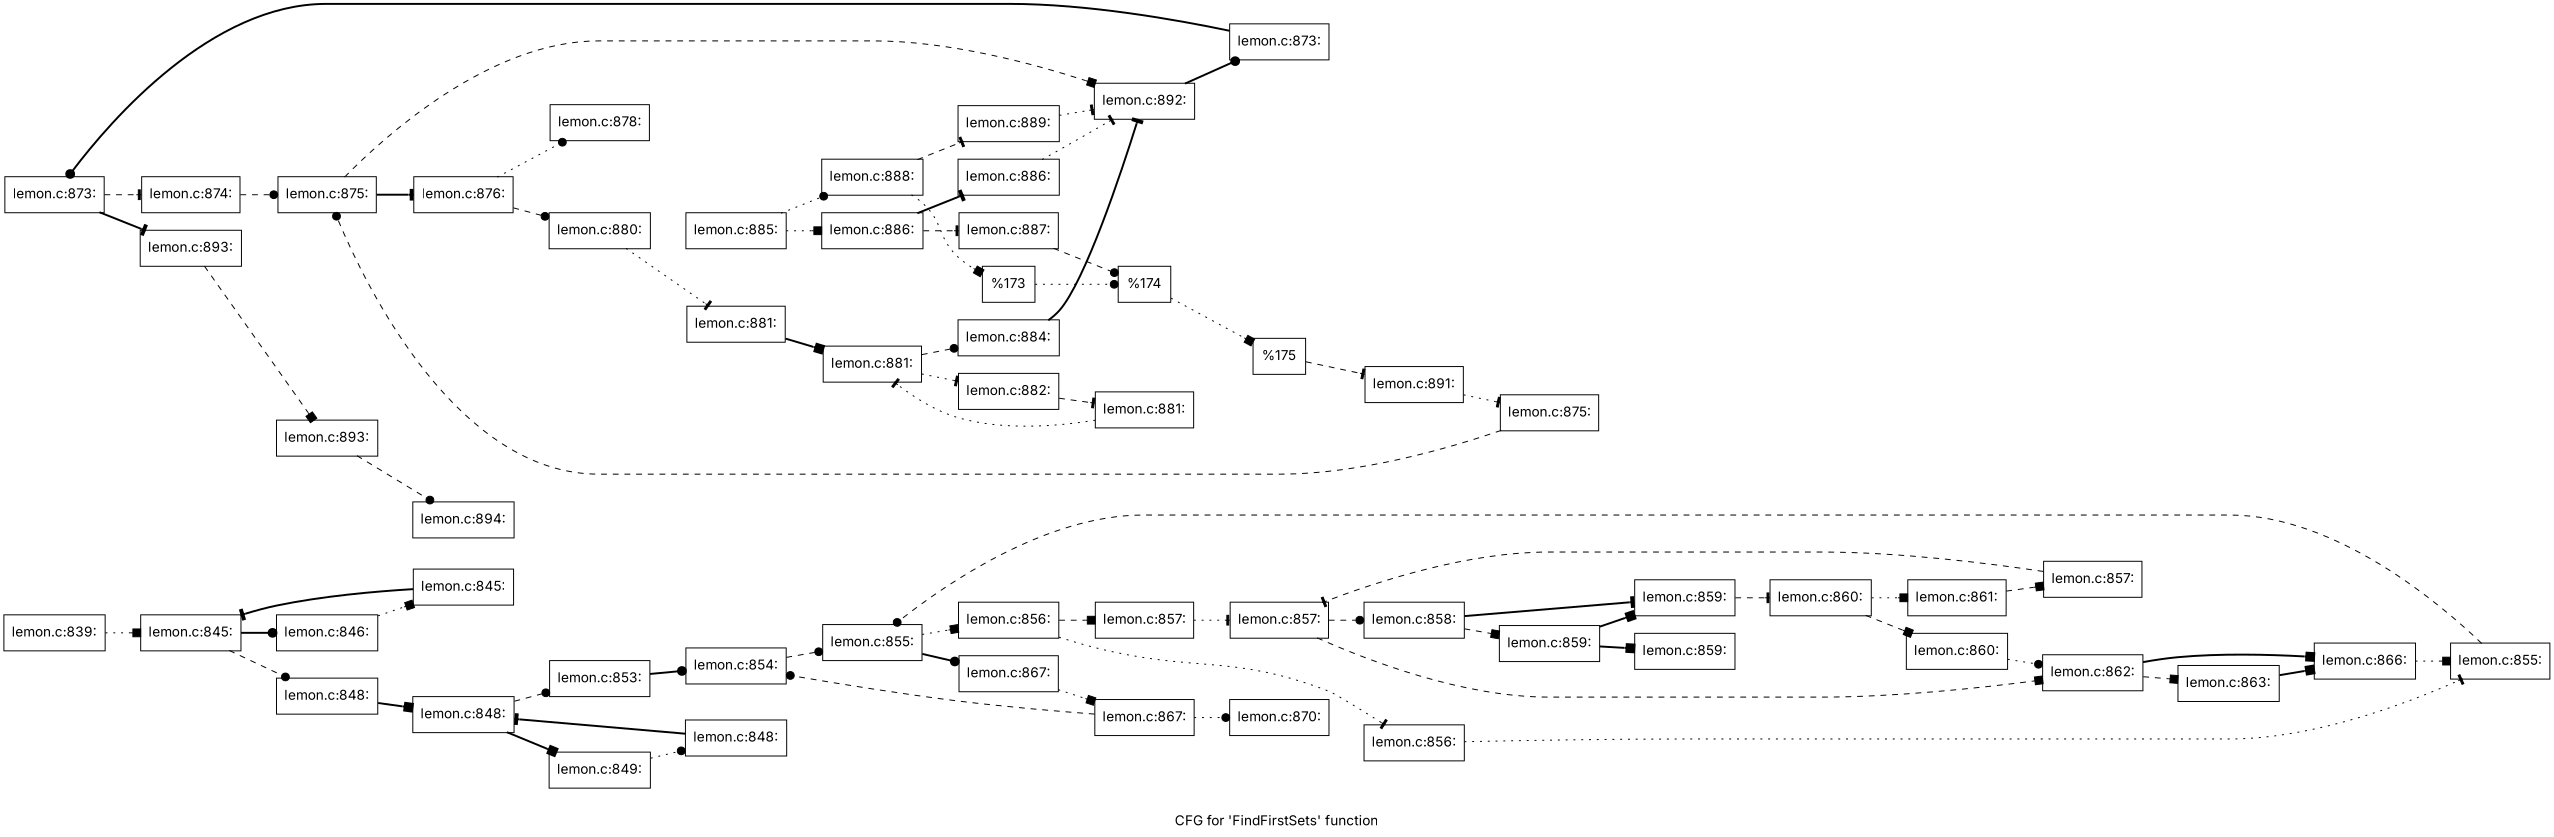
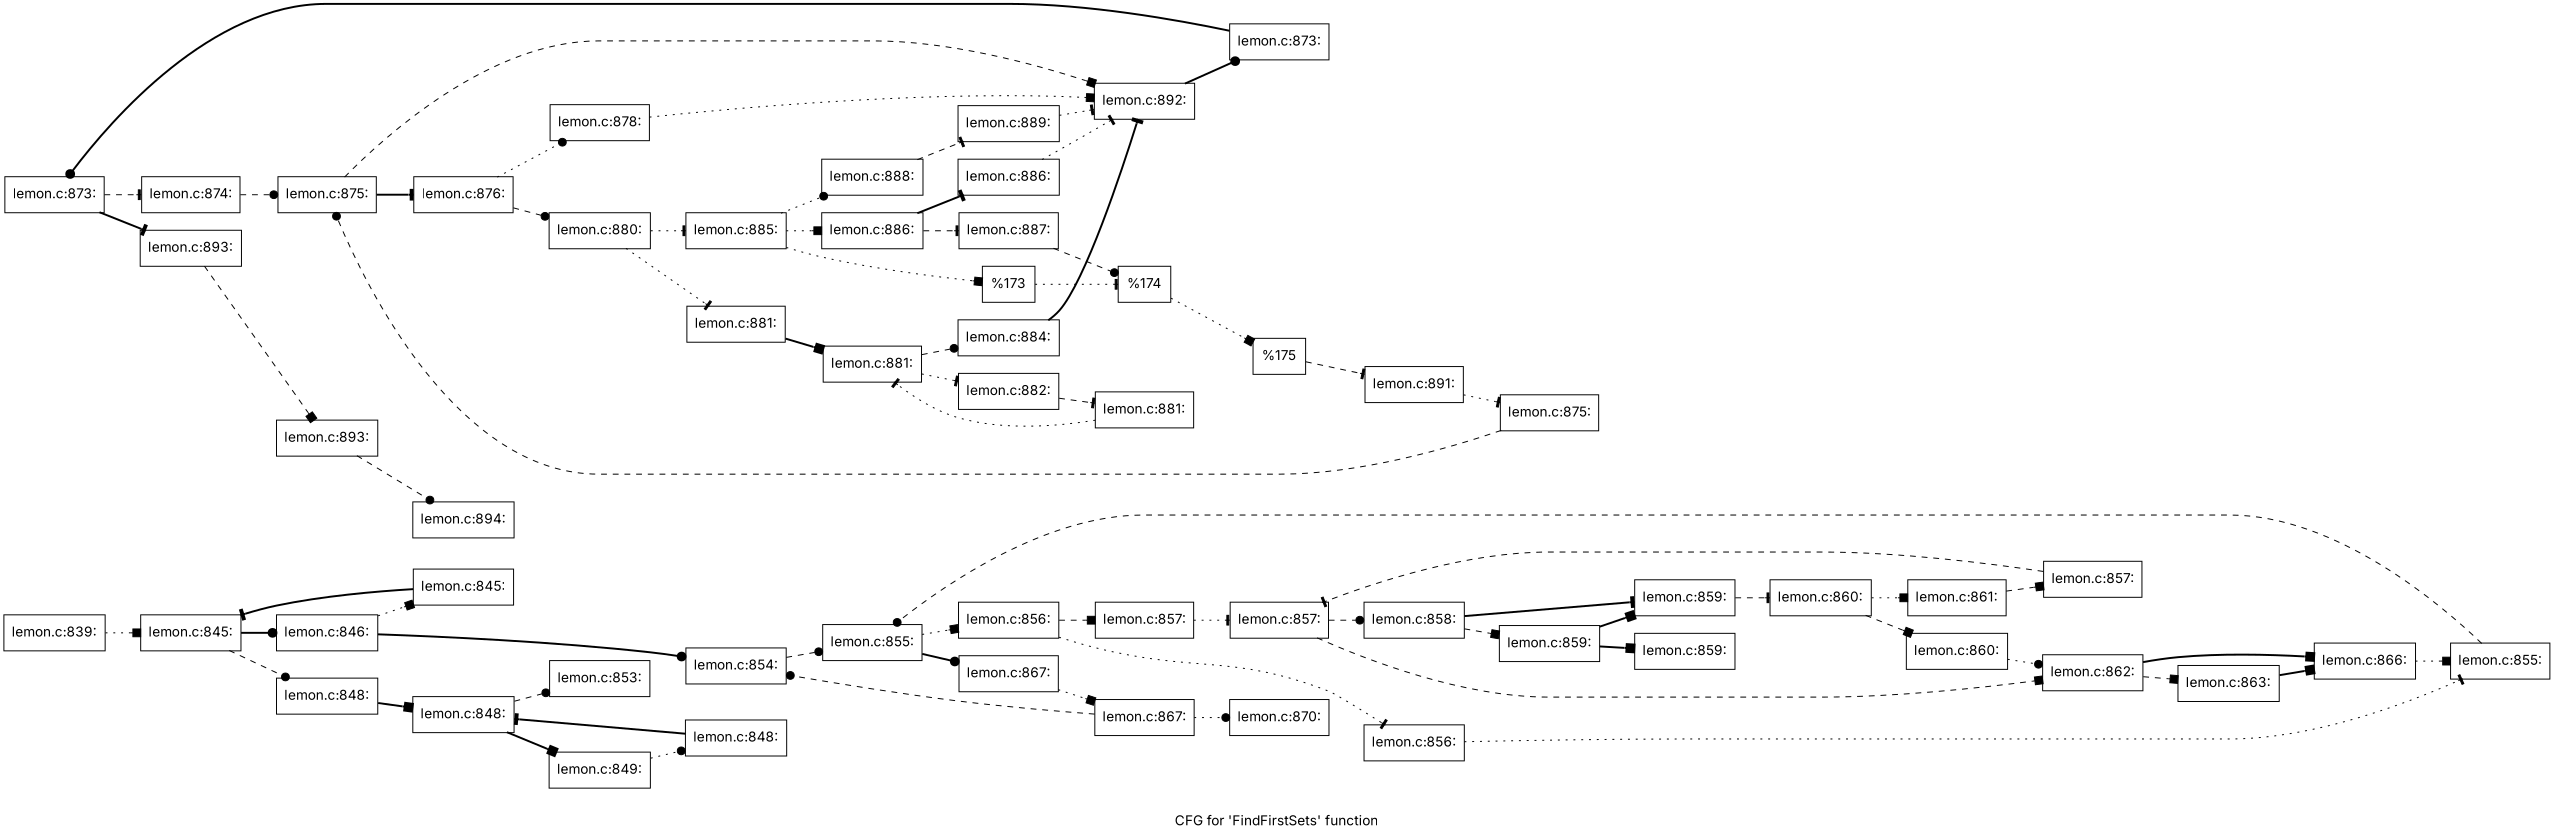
edge "lemon.c:878:" -> "lemon.c:892:": added
edge "lemon.c:880:" -> "lemon.c:885:": added
edge "lemon.c:888:" -> "%173": now "lemon.c:885:" -> "%173"
edge "%173" -> "%174": arrowhead dot -> tee
edge "lemon.c:853:" -> "lemon.c:854:": now "lemon.c:846:" -> "lemon.c:854:"
